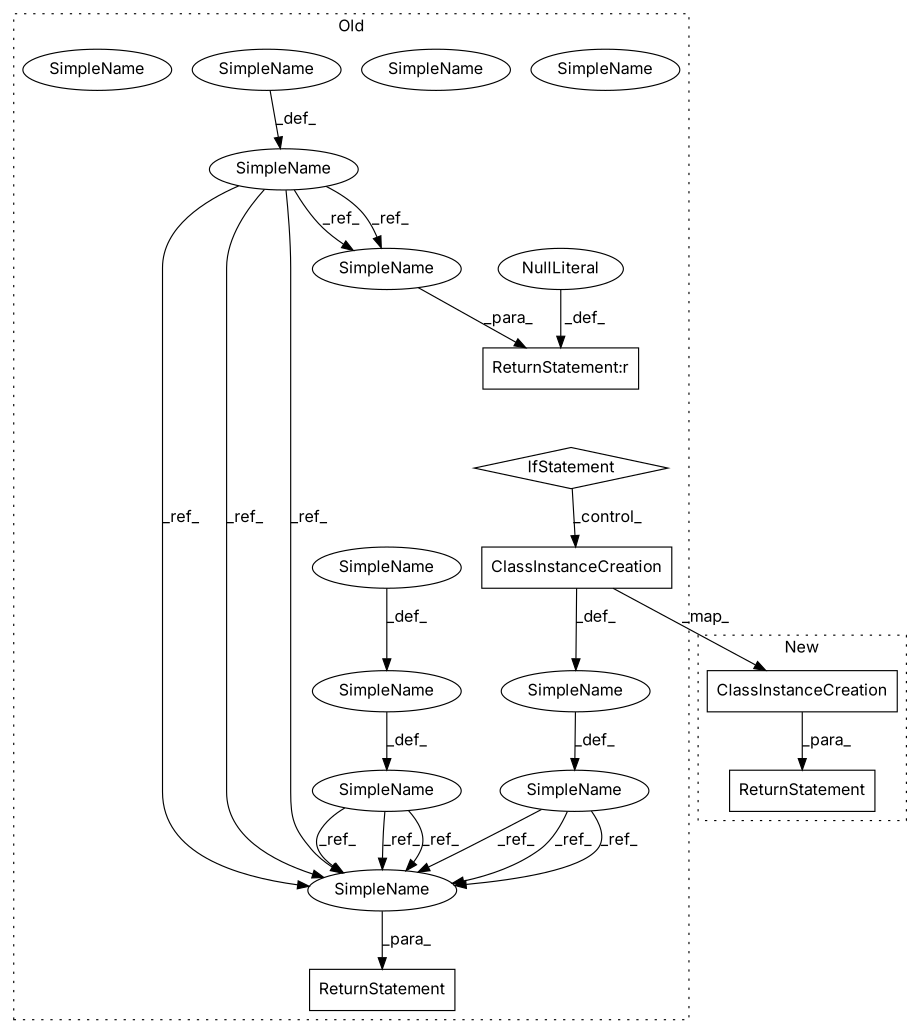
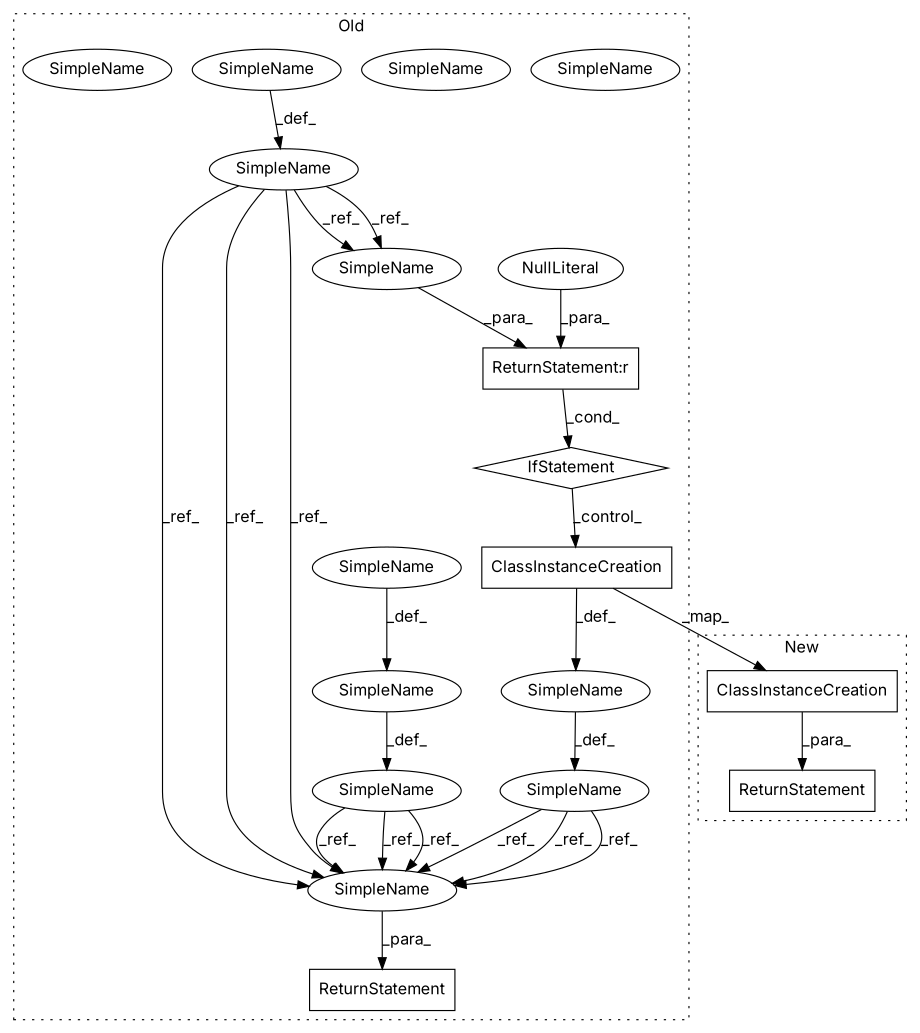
edge "NullLiteral" -> "ReturnStatement:r": label "_def_" -> "_para_"
edge "ReturnStatement:r" -> "IfStatement": added, label "_cond_"
